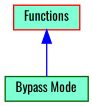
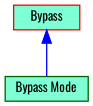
node "Functions": label "Functions" -> "Bypass"
